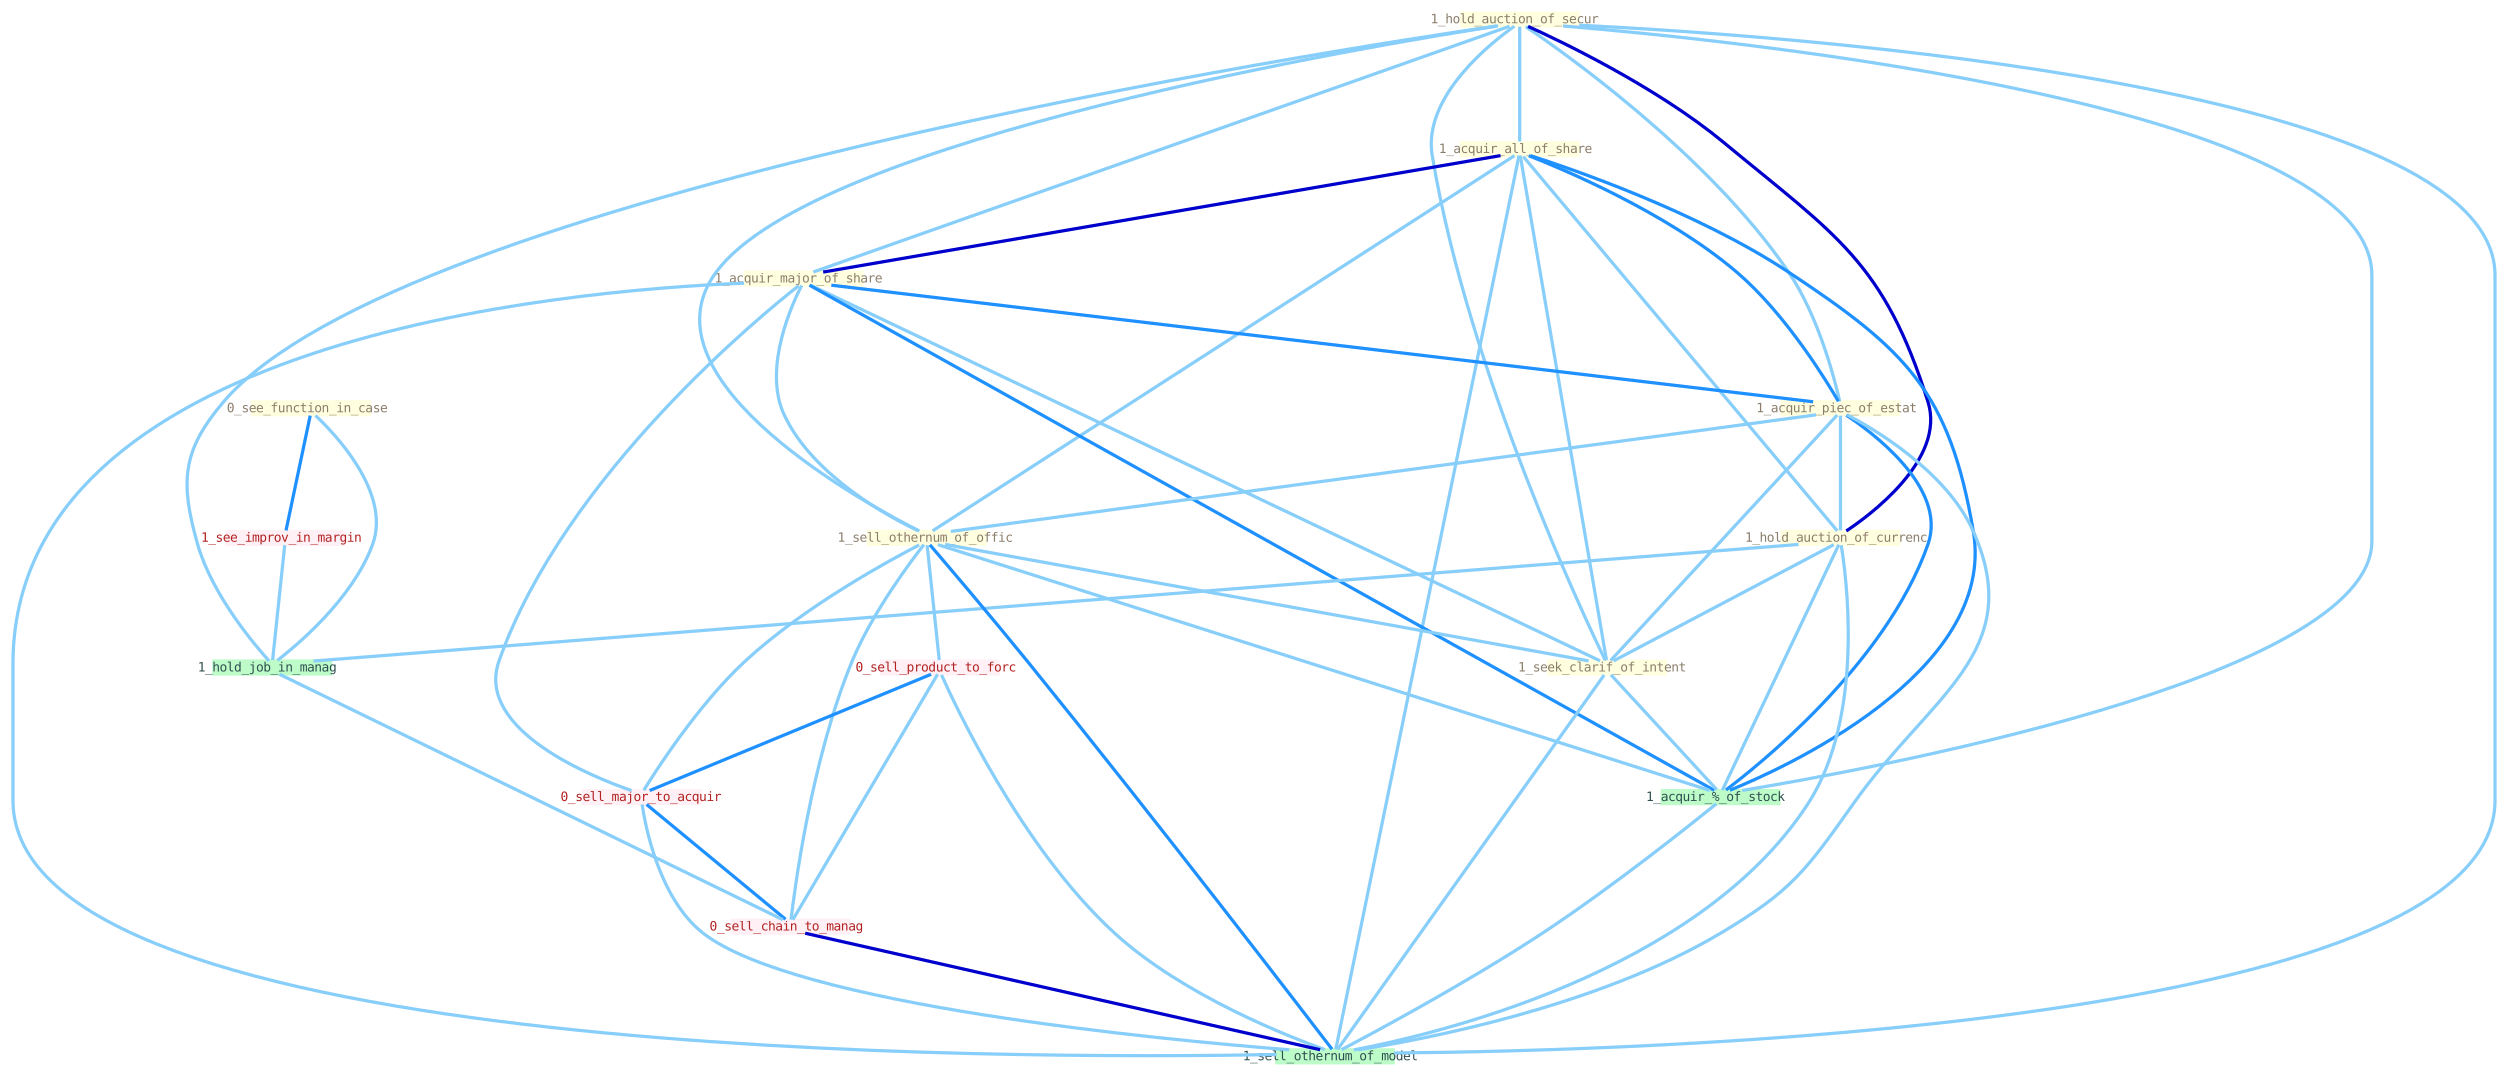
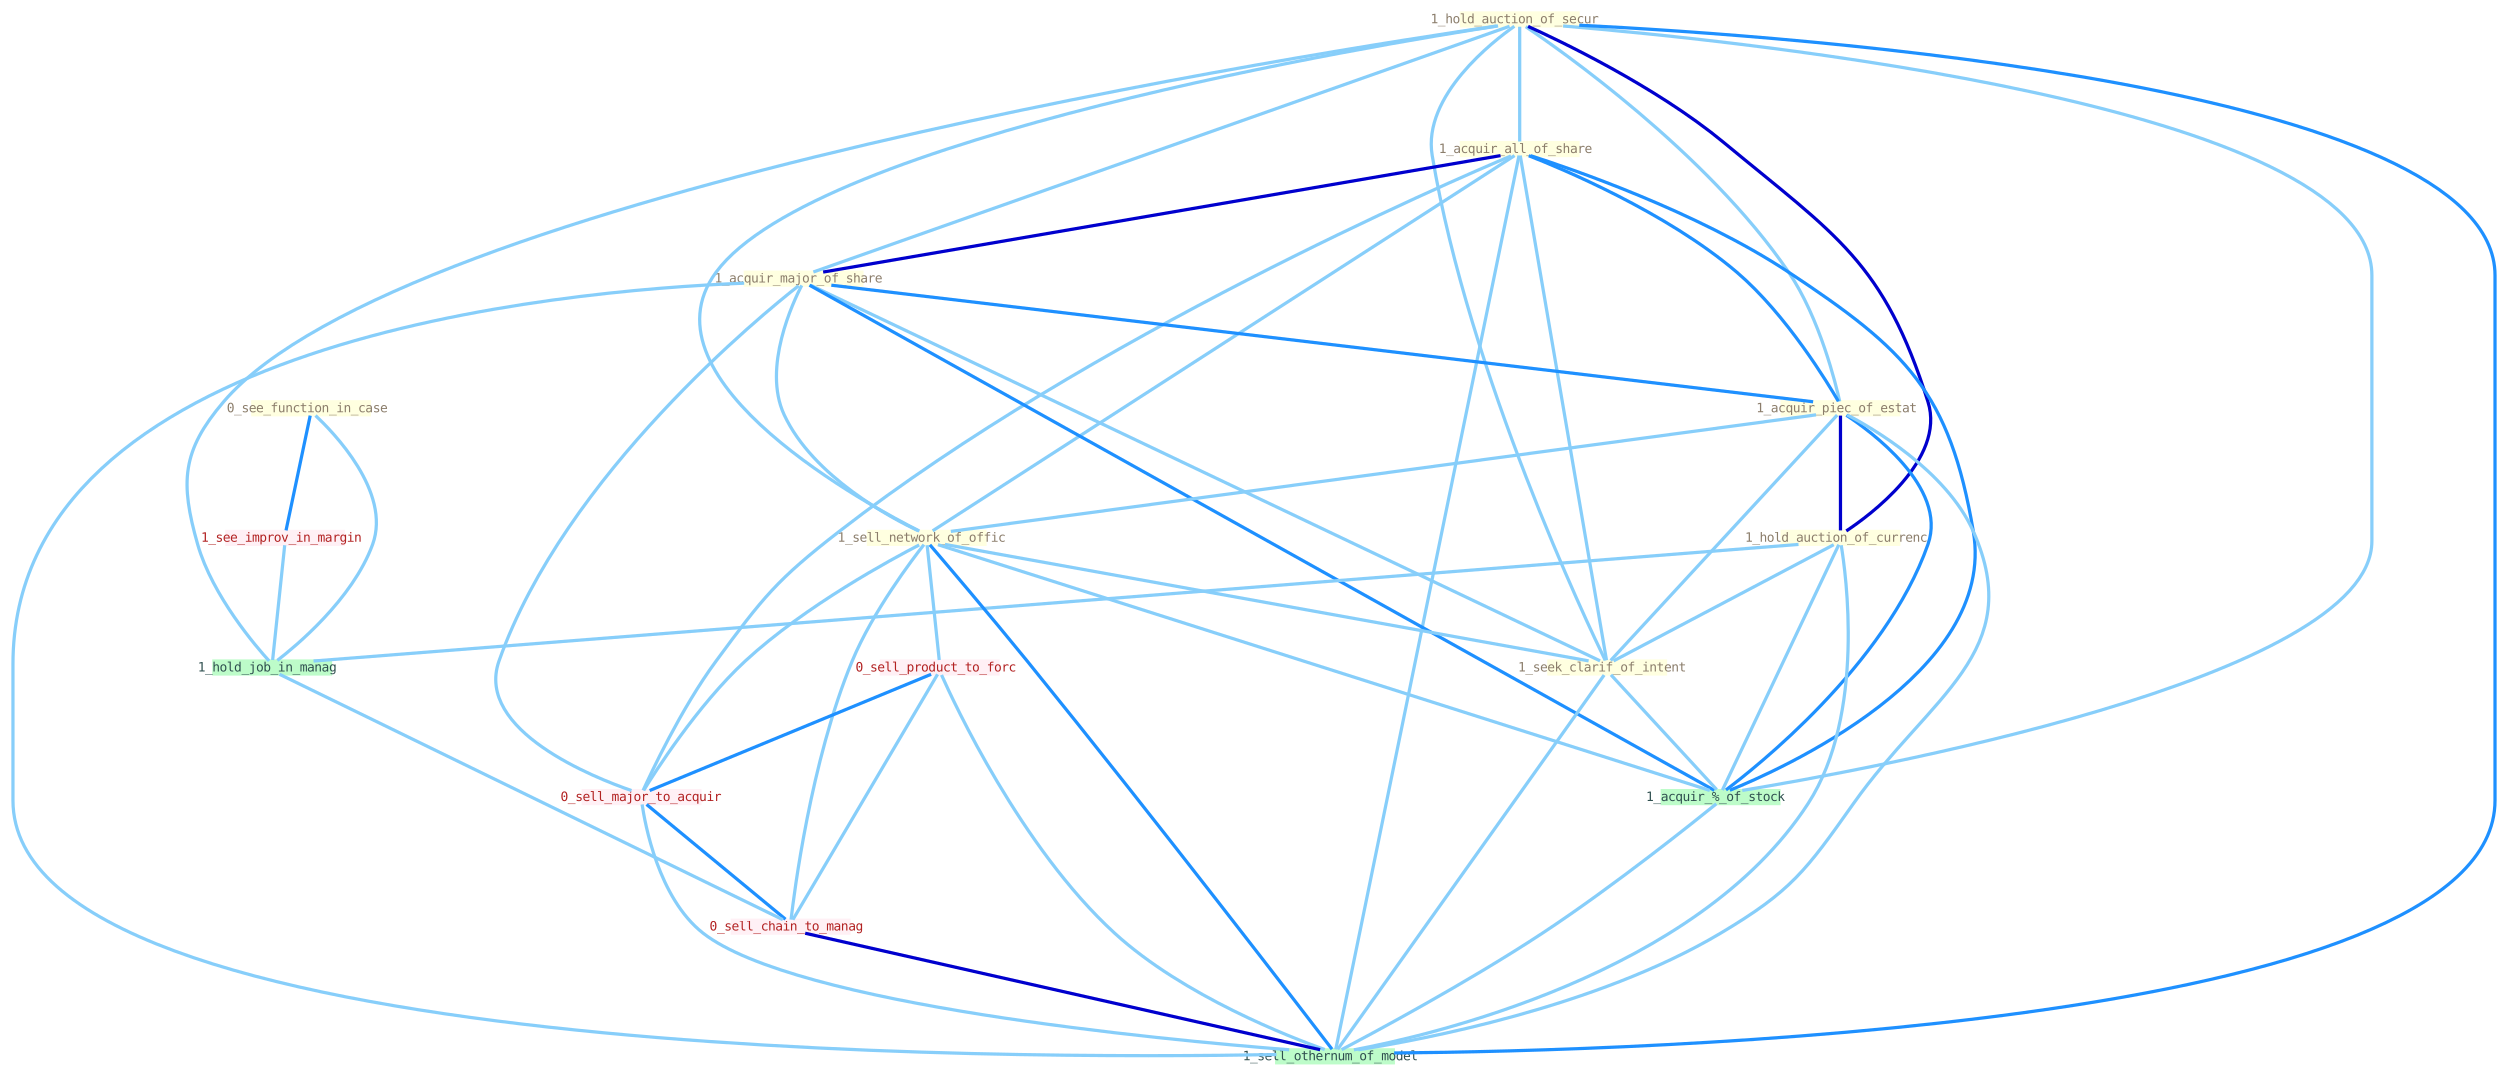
edge "1_acquir_all_of_share" -- "1_hold_auction_of_currenc": now "1_acquir_all_of_share" -- "0_sell_major_to_acquir"
edge "1_acquir_piec_of_estat" -- "1_hold_auction_of_currenc": color #87cefa -> #0000cd
node "1_sell_othernum_of_offic": label "1_sell_othernum_of_offic" -> "1_sell_network_of_offic"
edge "1_hold_auction_of_secur" -- "1_sell_othernum_of_model": color #87cefa -> #1e90ff
